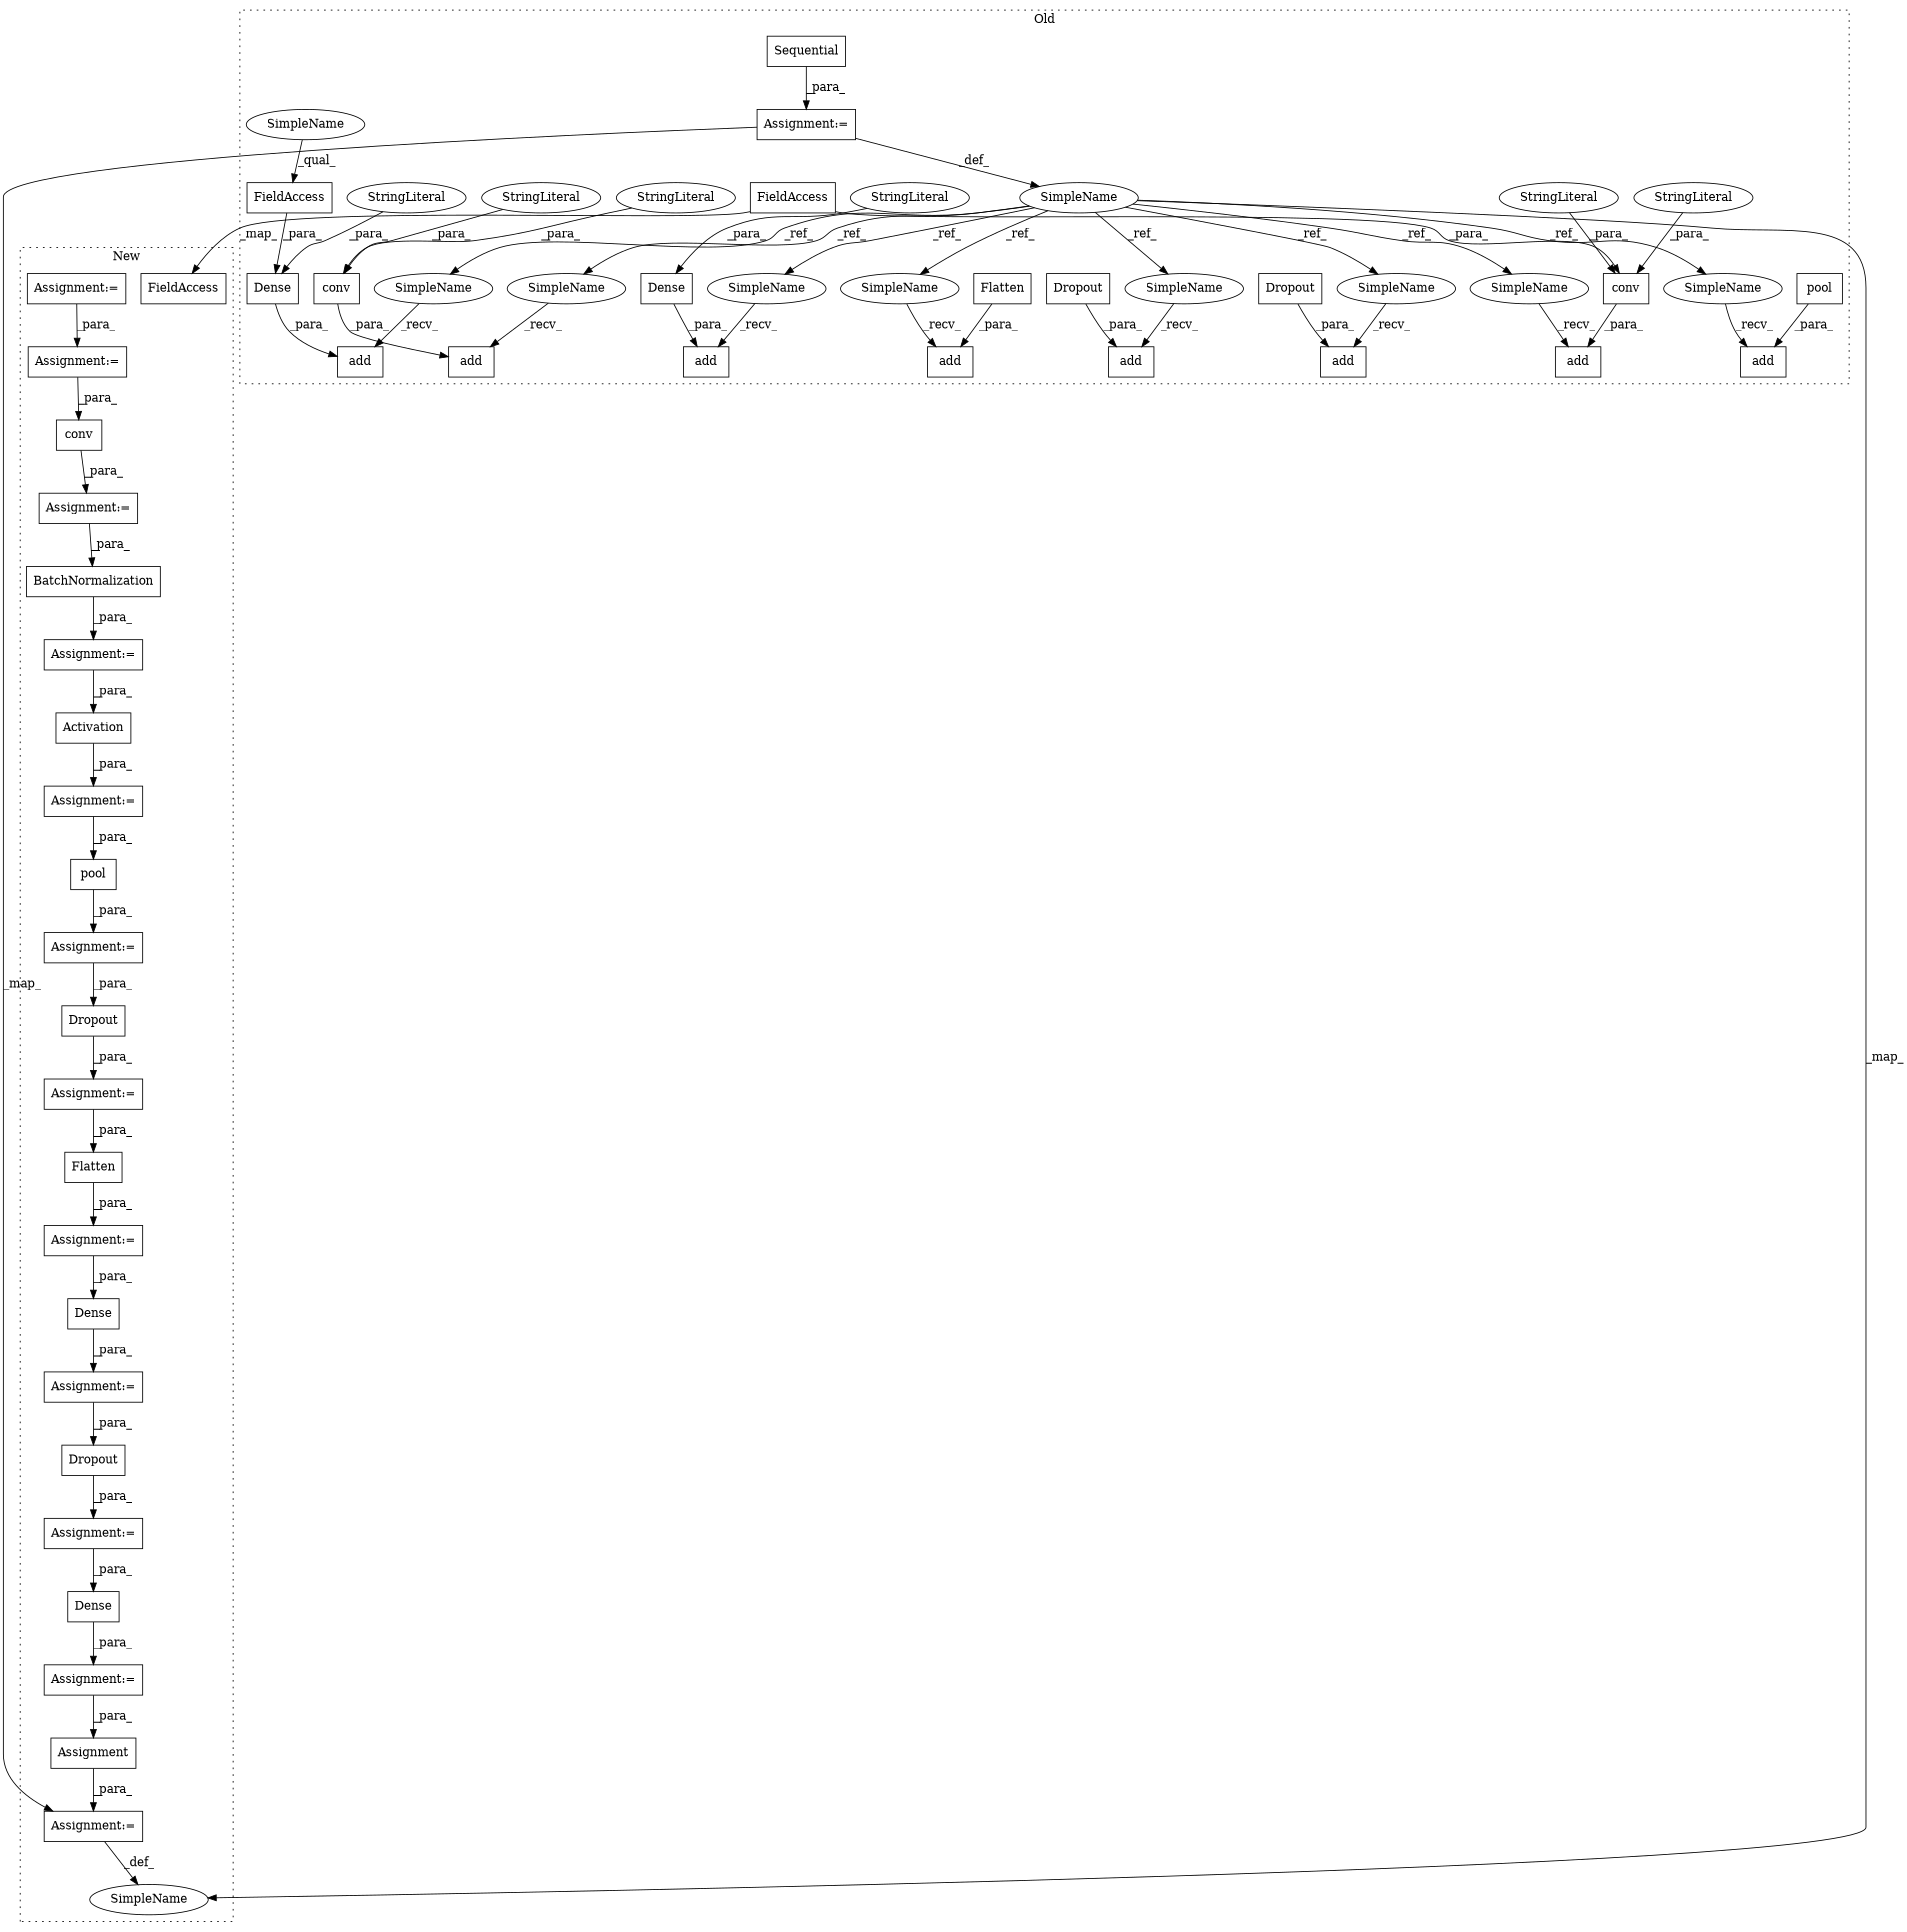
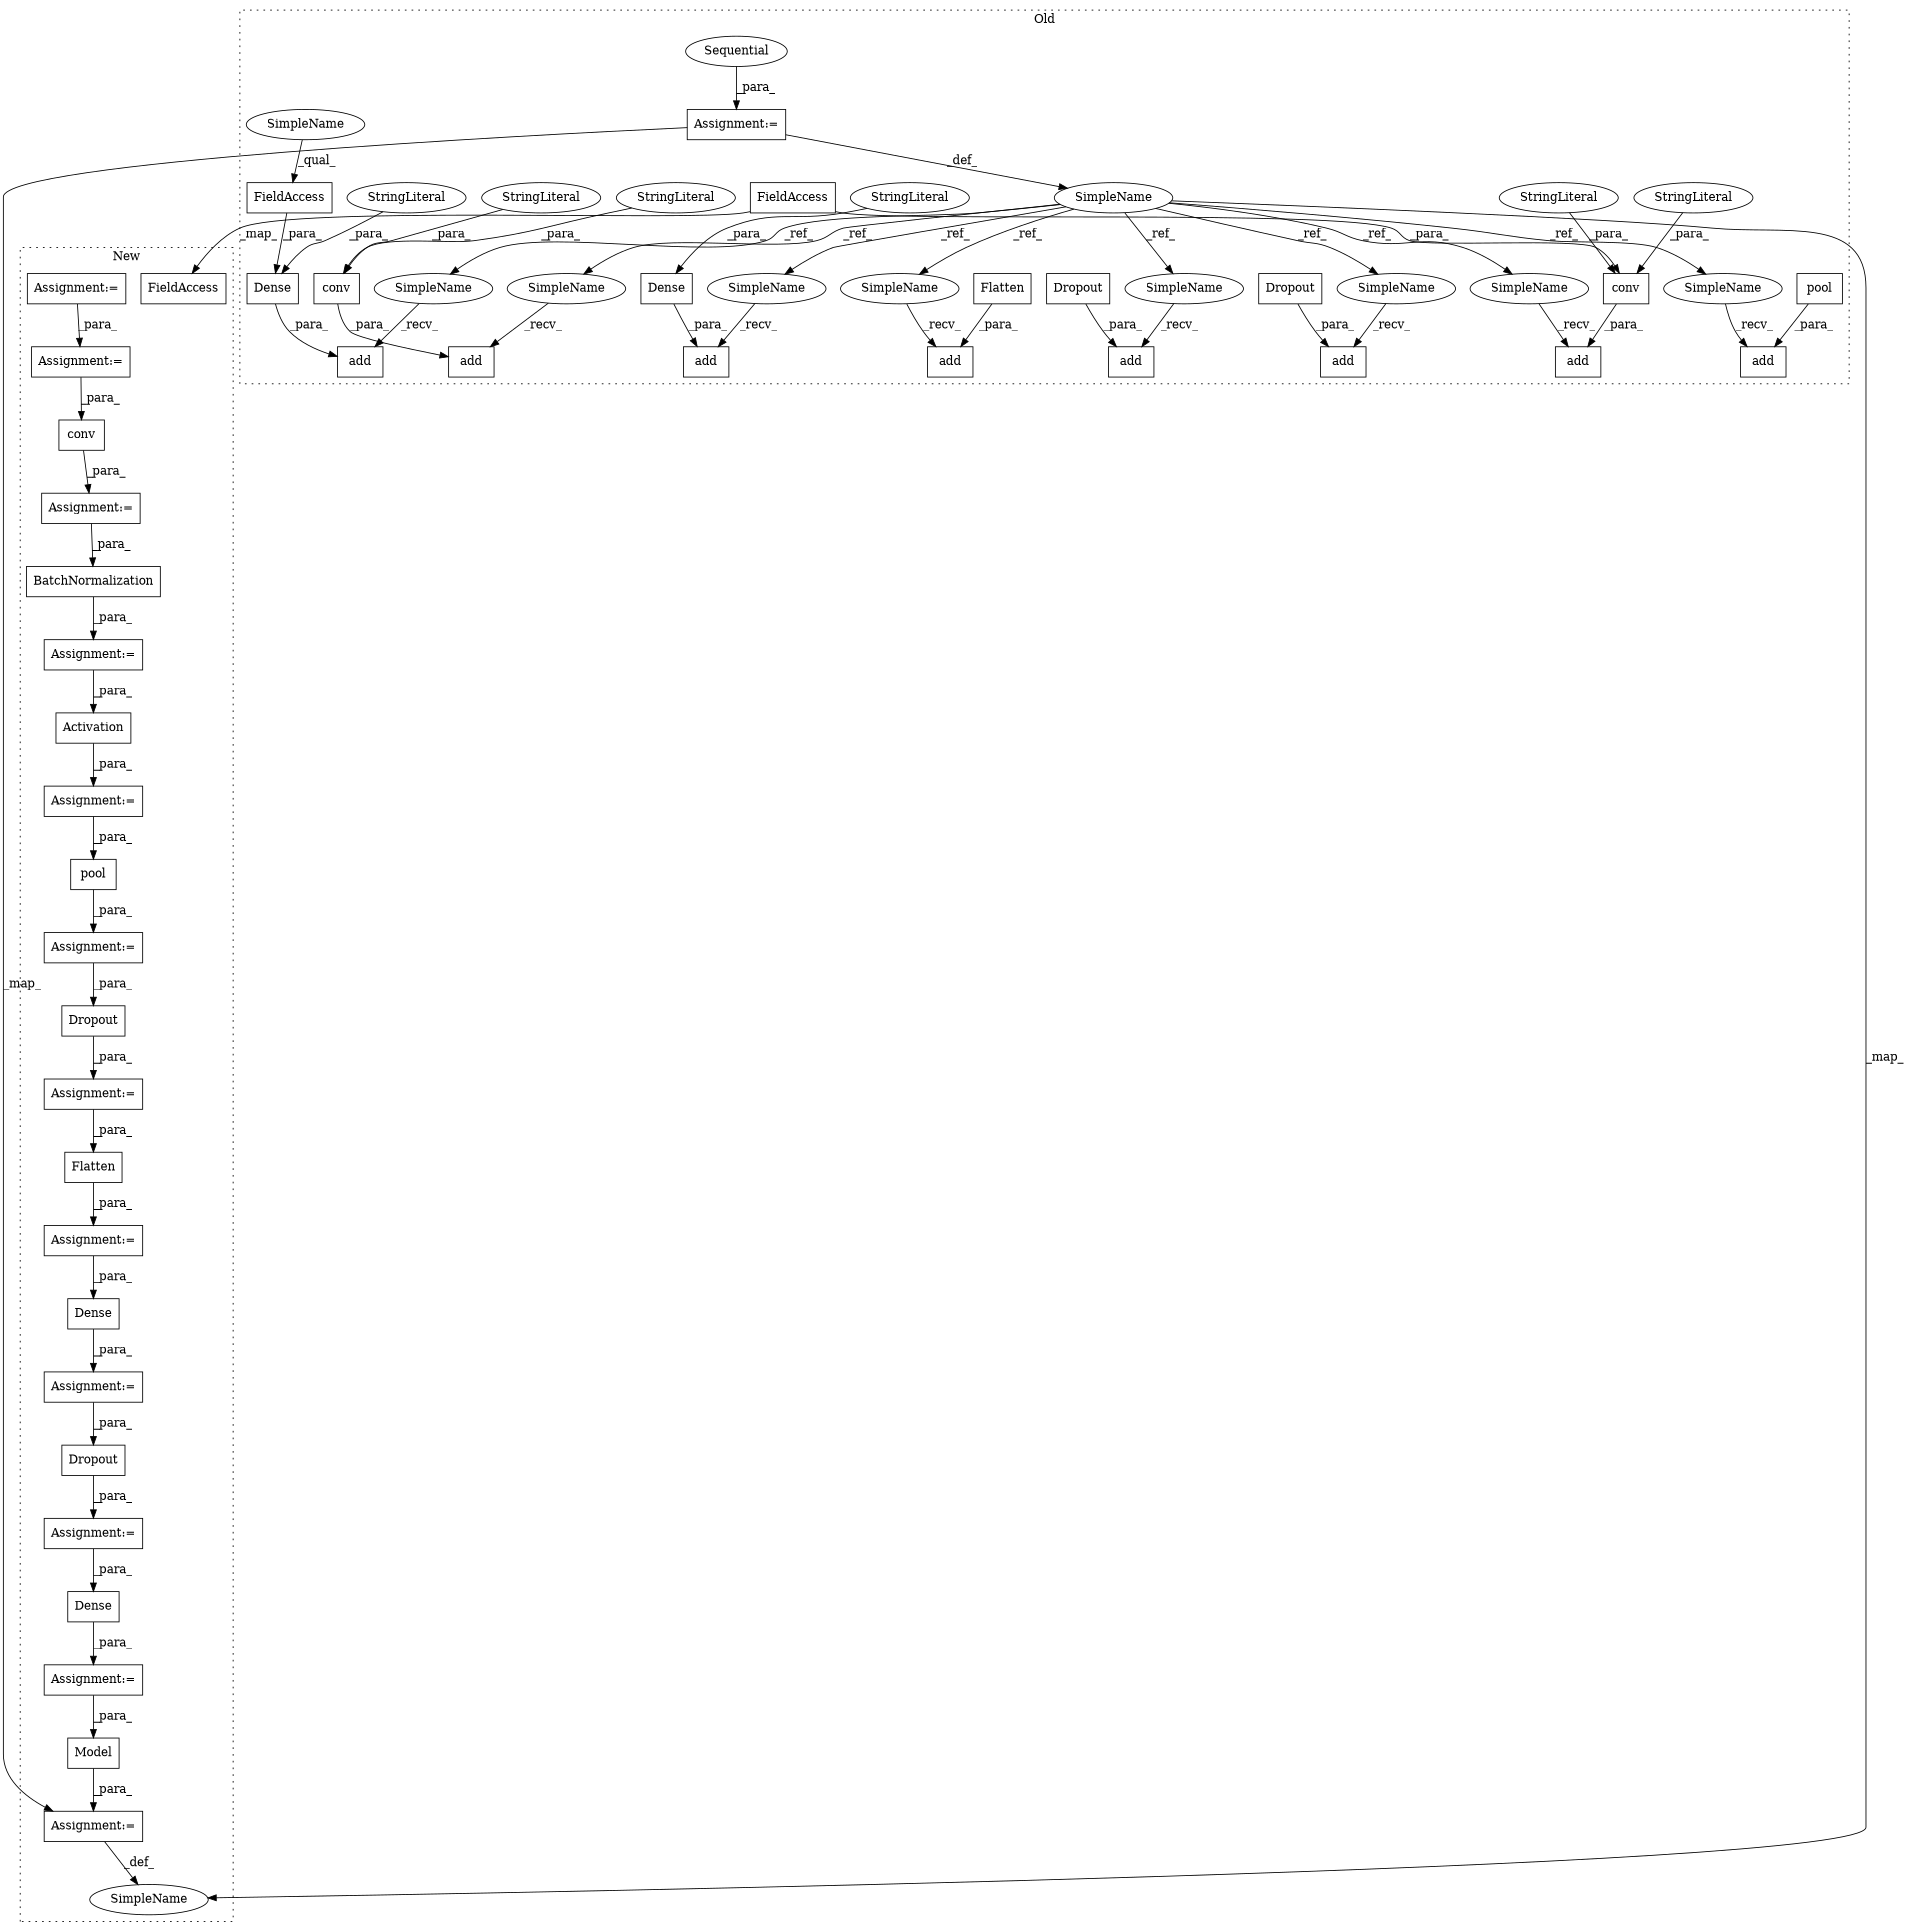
node "Sequential": shape box -> ellipse
node "Assignment": label "Assignment" -> "Model"
